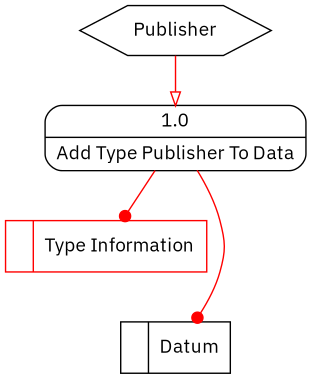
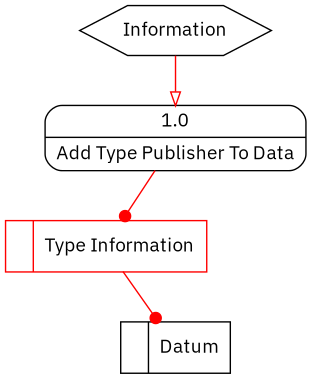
node "Publisher": label "Publisher" -> "Information"
edge "1.0" -> "Datum": now "Type Information" -> "Datum"
